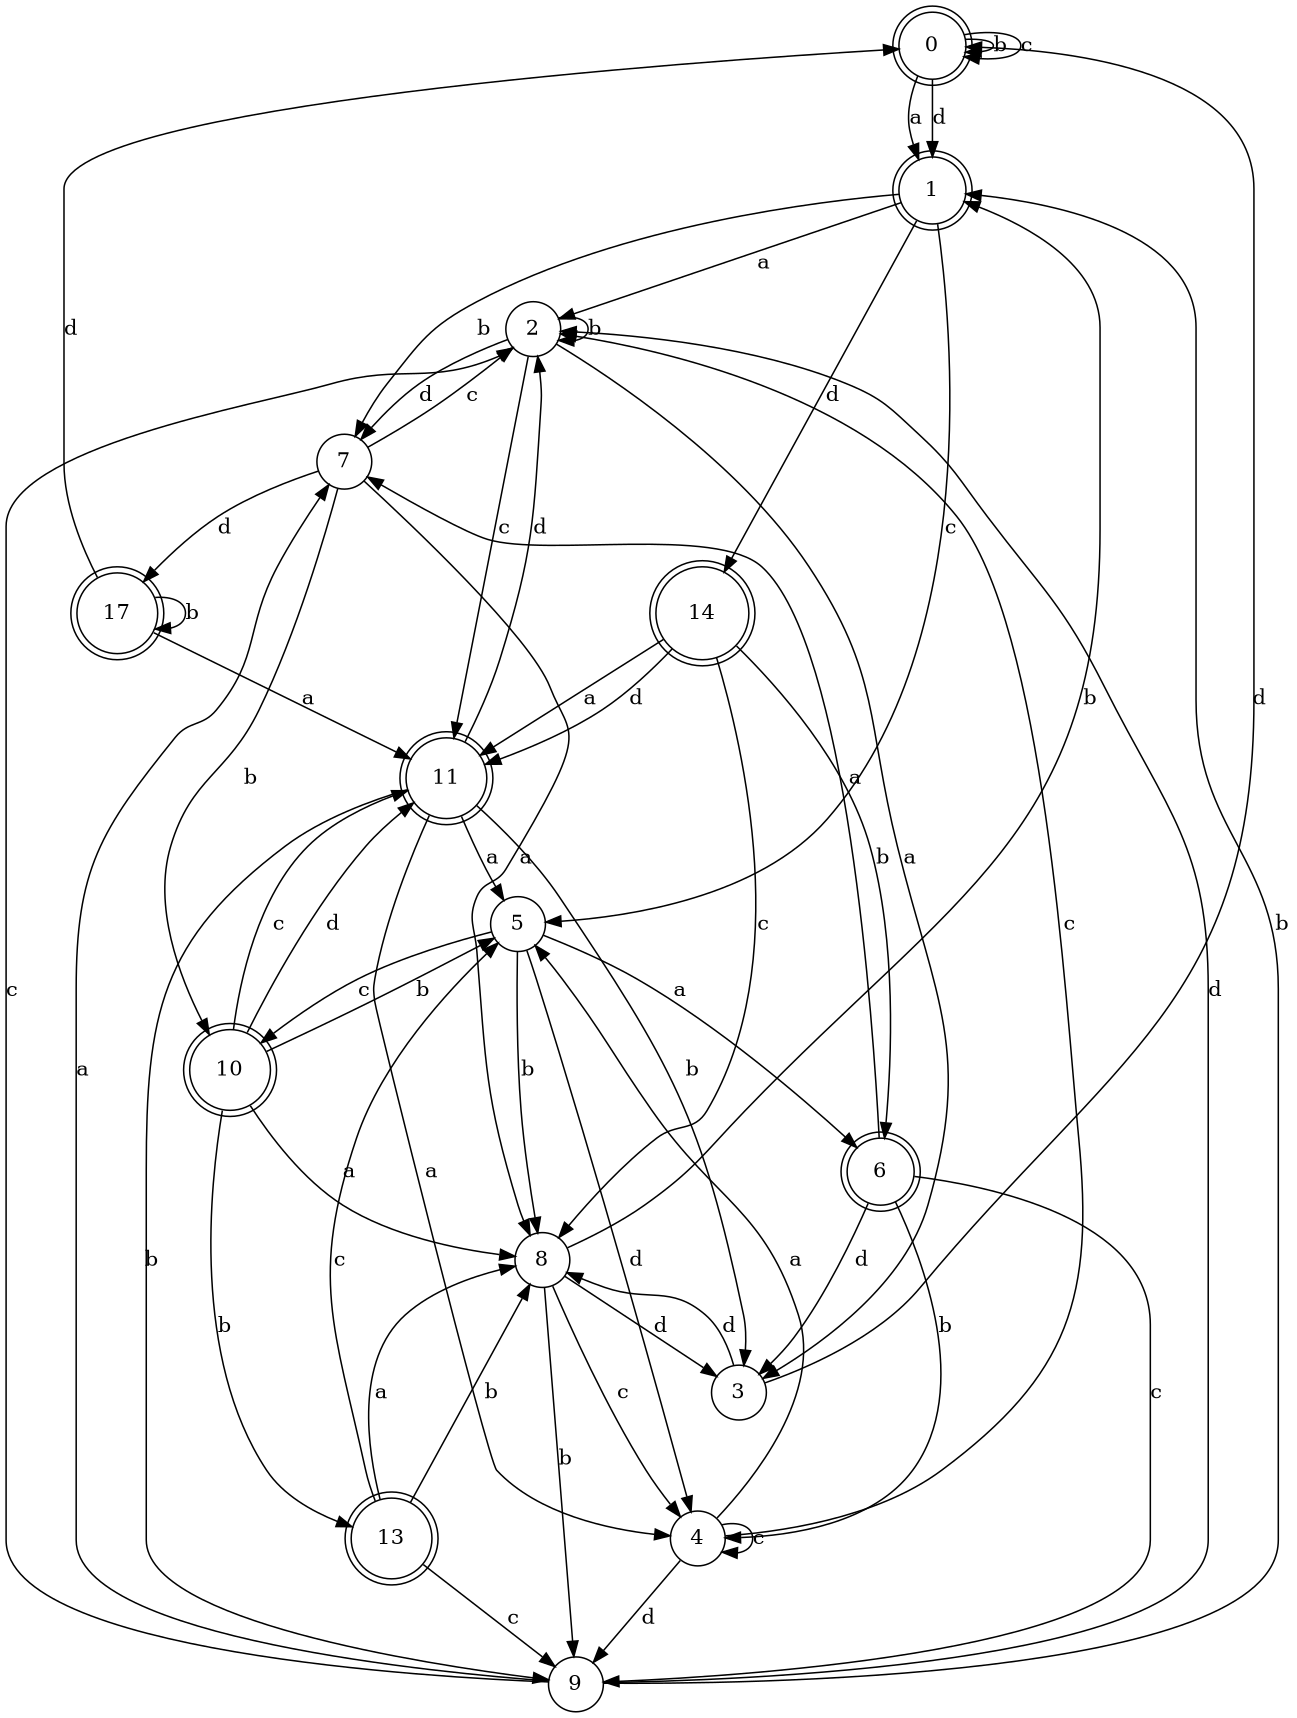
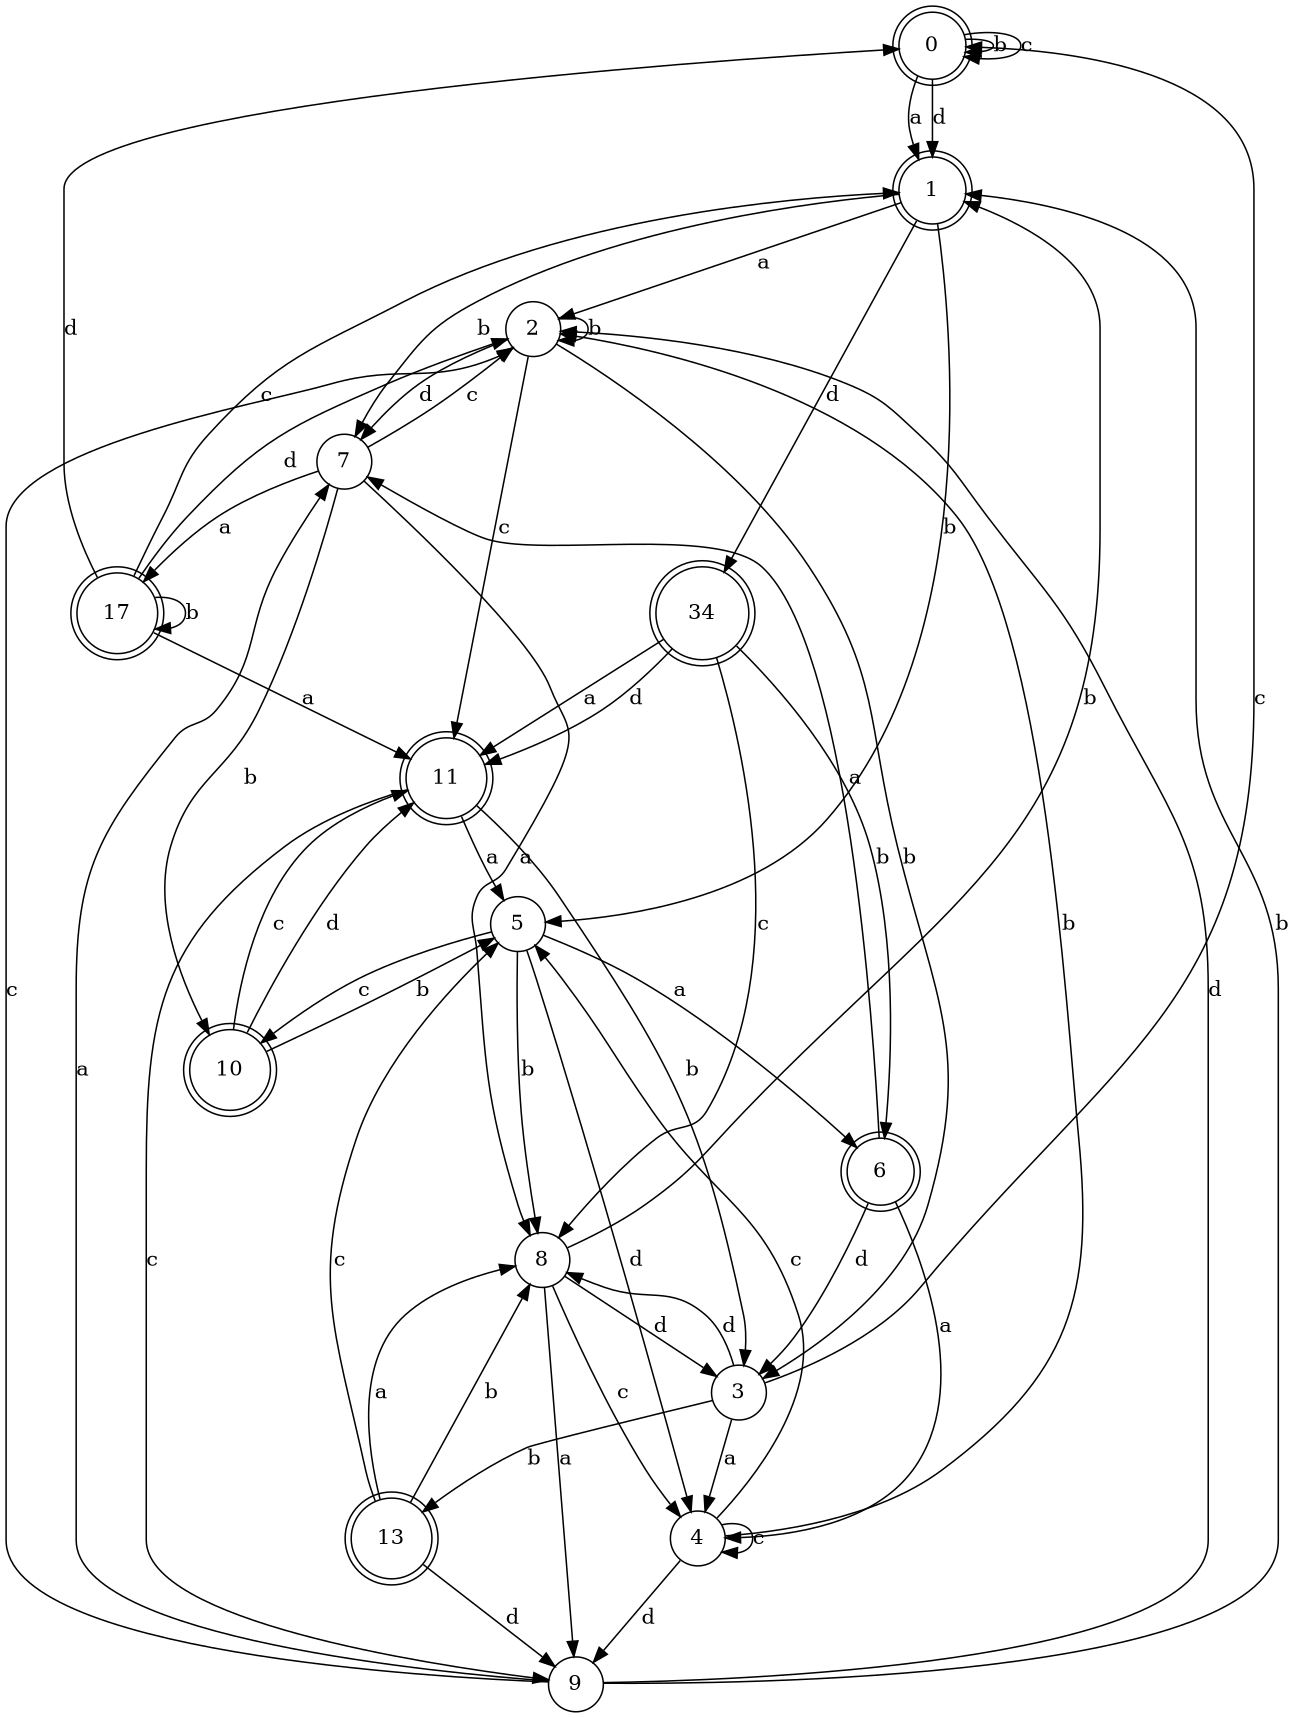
edge "17" -> "1": added, label "c"
edge "7" -> "17": label "d" -> "a"
edge "1" -> "5": label "c" -> "b"
edge "11" -> "2": now "17" -> "2"
node "14": label "14" -> "34"
edge "3" -> "0": label "d" -> "c"
edge "2" -> "3": label "a" -> "b"
edge "4" -> "2": label "c" -> "b"
edge "10" -> "8": removed, label "a"
edge "11" -> "4": now "3" -> "4"
edge "11" -> "9": label "b" -> "c"
edge "4" -> "5": label "a" -> "c"
edge "6" -> "4": label "b" -> "a"
edge "10" -> "13": now "3" -> "13"
edge "8" -> "9": label "b" -> "a"
edge "6" -> "9": removed, label "c"
edge "13" -> "9": label "c" -> "d"
